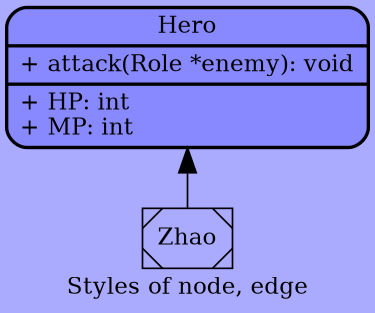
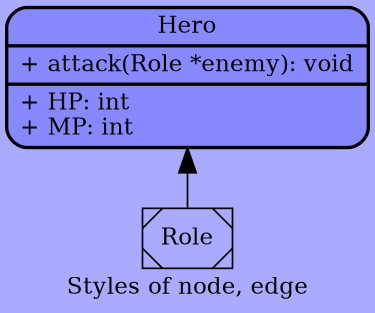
node "Zhao": label "Zhao" -> "Role"
